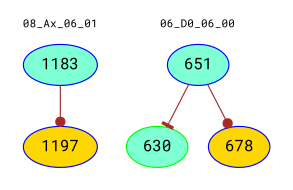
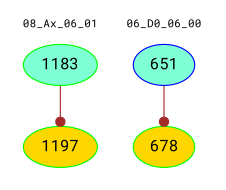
node "1183": color blue -> green
node "1197": color blue -> green
node "630": removed
node "678": color blue -> green
